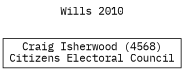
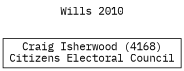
node "Craig Isherwood (4568) Citizens Electoral Council": label "Craig Isherwood (4568) Citizens Electoral Council" -> "Craig Isherwood (4168) Citizens Electoral Council"
